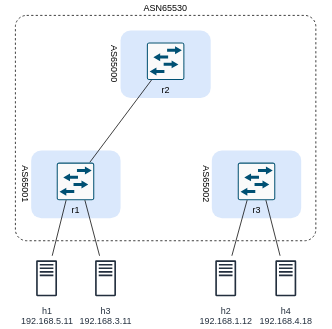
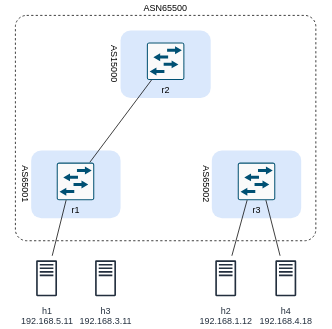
node "ASN65530": label "ASN65530" -> "ASN65500"
node "AS65000": label "AS65000" -> "AS15000"
edge "r1" -- "h3 192.168.3.11": removed
